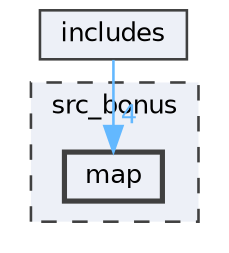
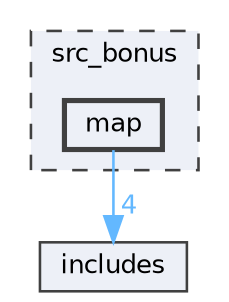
edge "includes" -> "map": reversed
